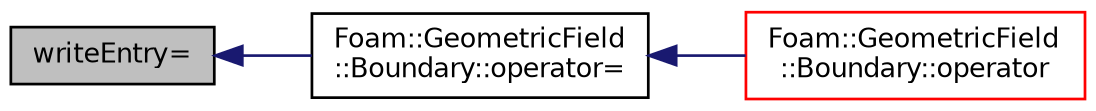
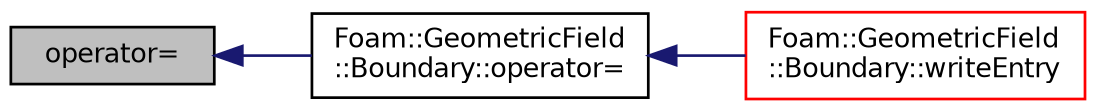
node "writeEntry=": label "writeEntry=" -> "operator="
node "Foam::GeometricField ::Boundary::operator": label "Foam::GeometricField ::Boundary::operator" -> "Foam::GeometricField ::Boundary::writeEntry"
